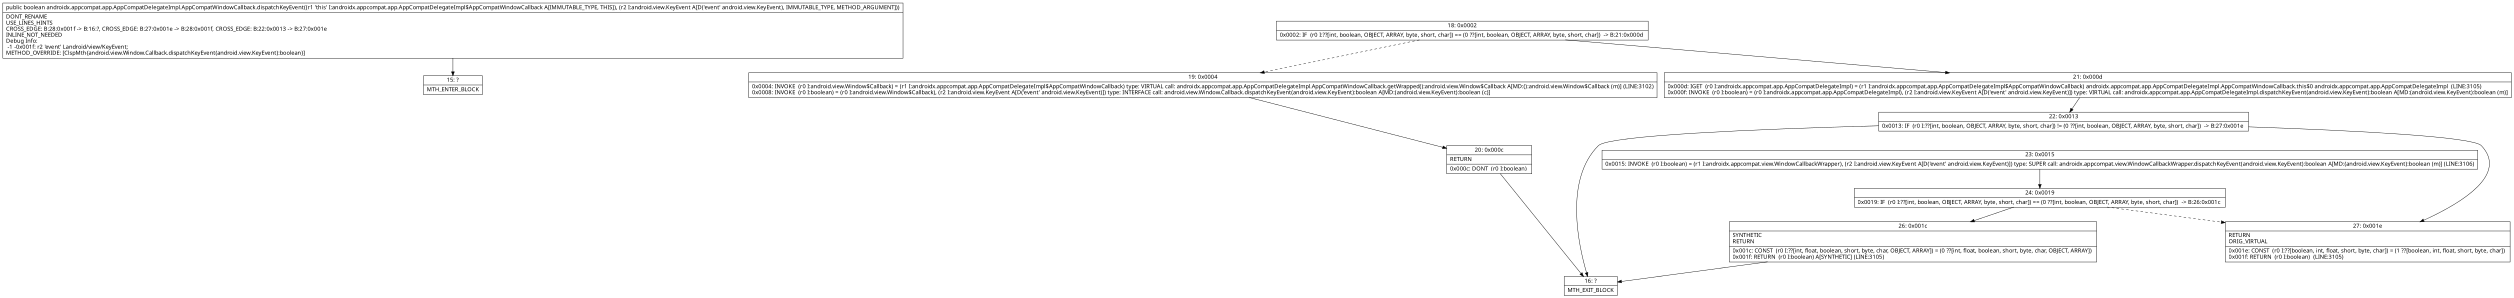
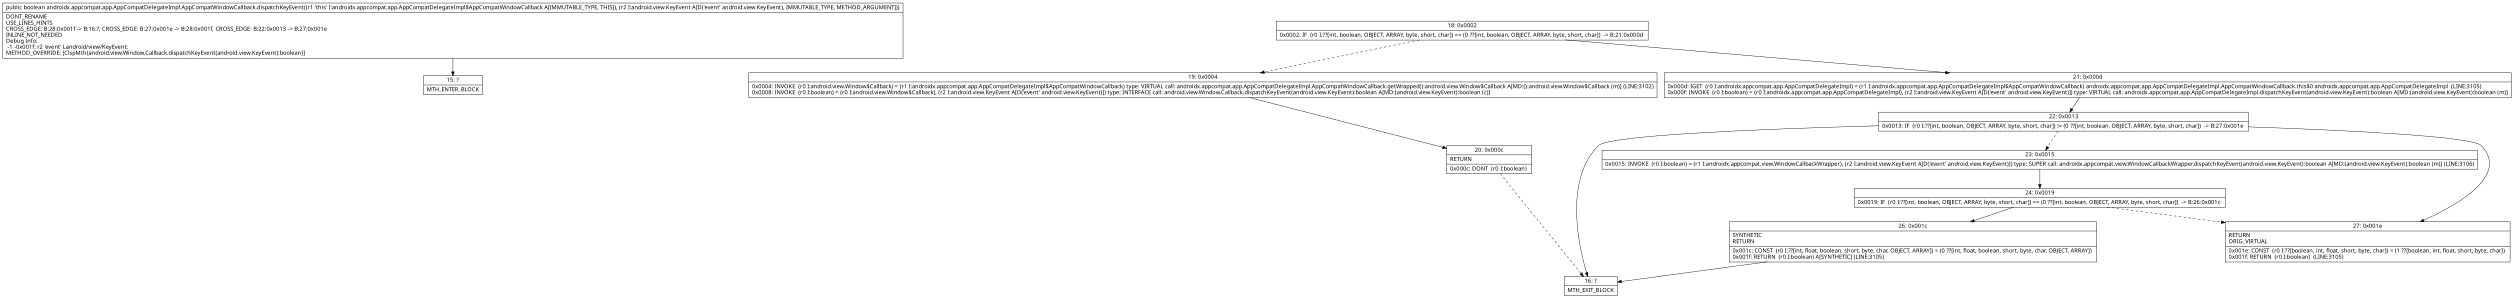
edge "22: 0x0013" -> "23: 0x0015": added
edge "20: 0x000c" -> "16: ?": style solid -> dashed
